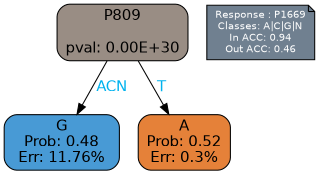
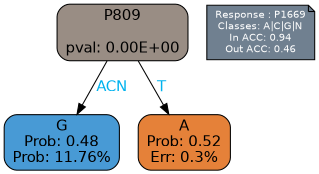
node "P809 pval: 0.00E+30": label "P809 pval: 0.00E+30" -> "P809 pval: 0.00E+00"
node "G Prob: 0.48 Err: 11.76%": label "G Prob: 0.48 Err: 11.76%" -> "G Prob: 0.48 Prob: 11.76%"
